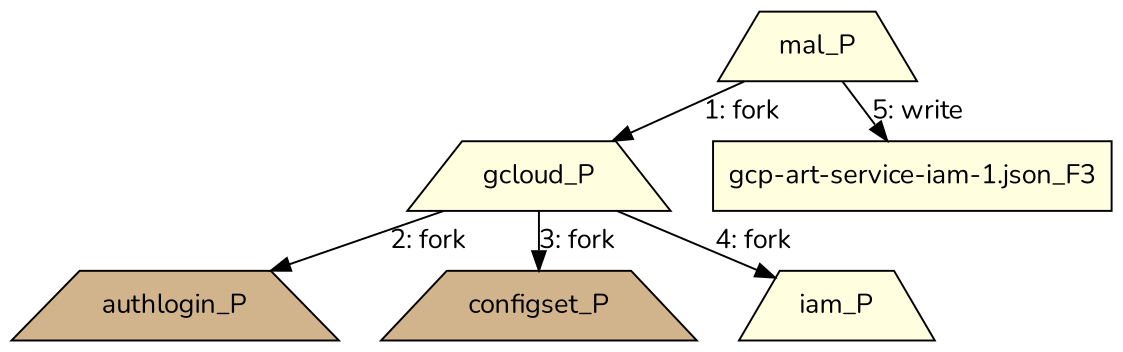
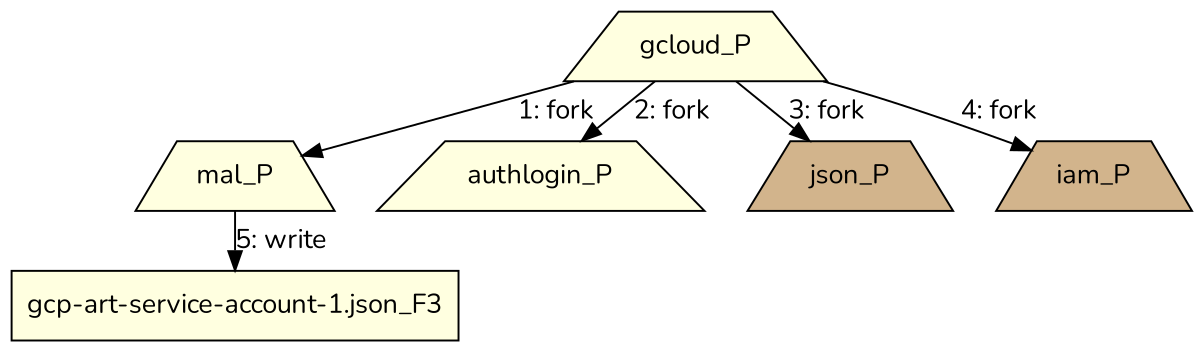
edge "mal_P" -> "gcloud_P": reversed
node "gcp-art-service-iam-1.json_F3": label "gcp-art-service-iam-1.json_F3" -> "gcp-art-service-account-1.json_F3"
node "authlogin_P": fillcolor tan -> lightyellow
node "configset_P": label "configset_P" -> "json_P"
node "iam_P": fillcolor lightyellow -> tan
